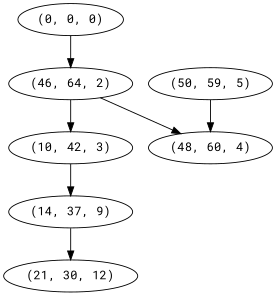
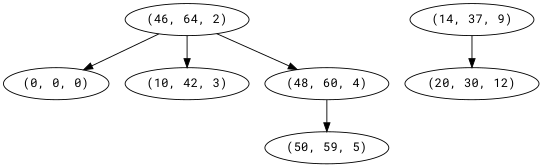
edge "(0, 0, 0)" -> "(46, 64, 2)": reversed
edge "(50, 59, 5)" -> "(48, 60, 4)": reversed
edge "(10, 42, 3)" -> "(14, 37, 9)": removed
node "(21, 30, 12)": label "(21, 30, 12)" -> "(20, 30, 12)"
